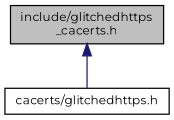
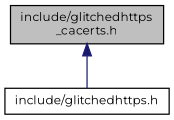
node "cacerts/glitchedhttps.h": label "cacerts/glitchedhttps.h" -> "include/glitchedhttps.h"
